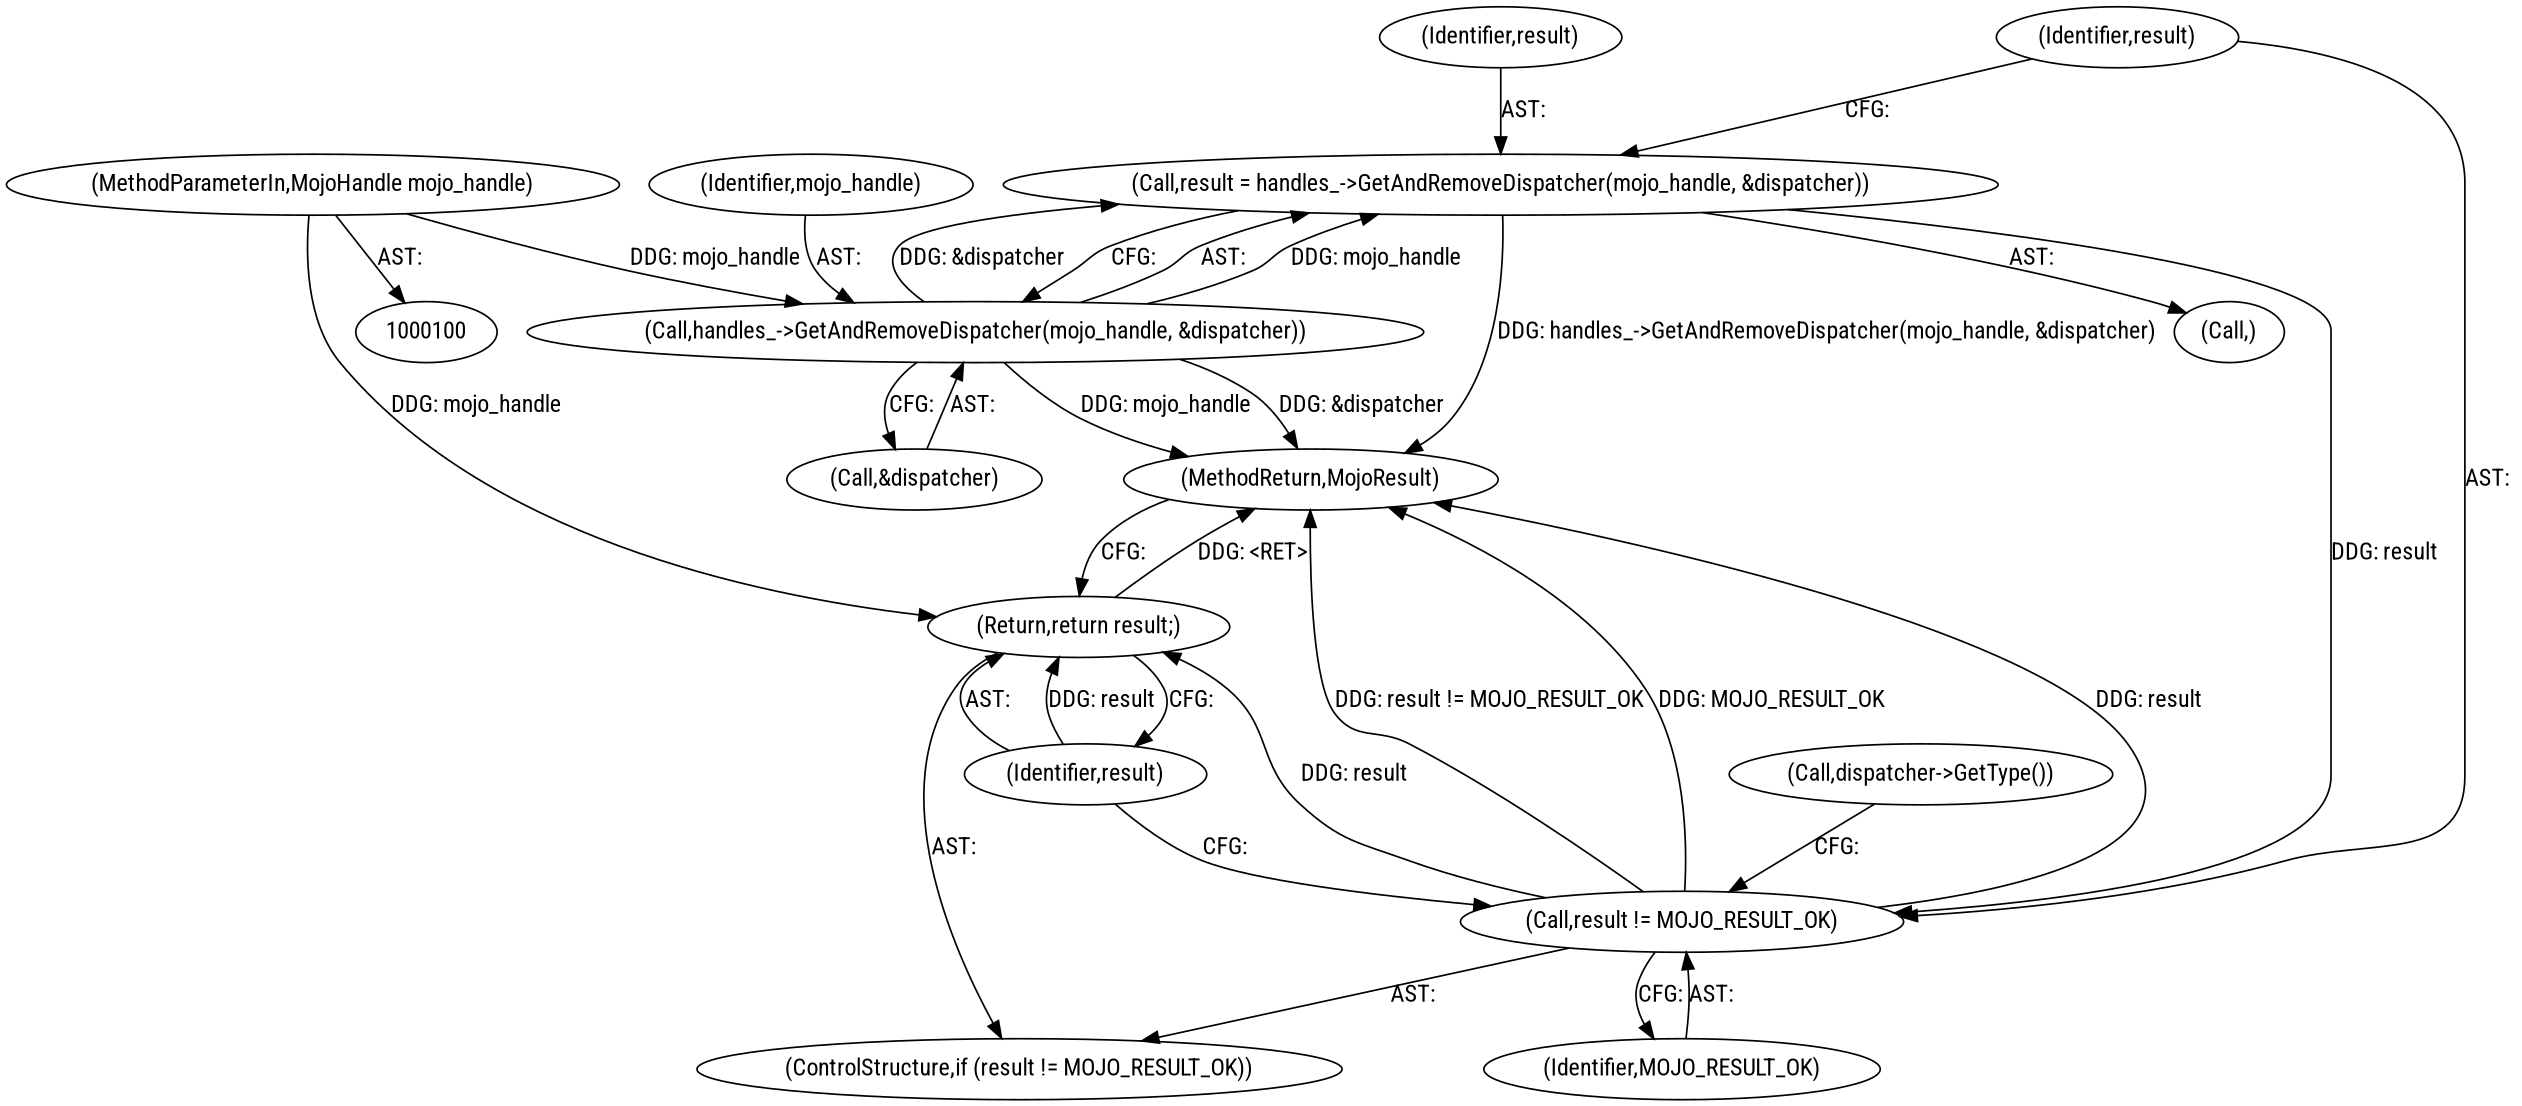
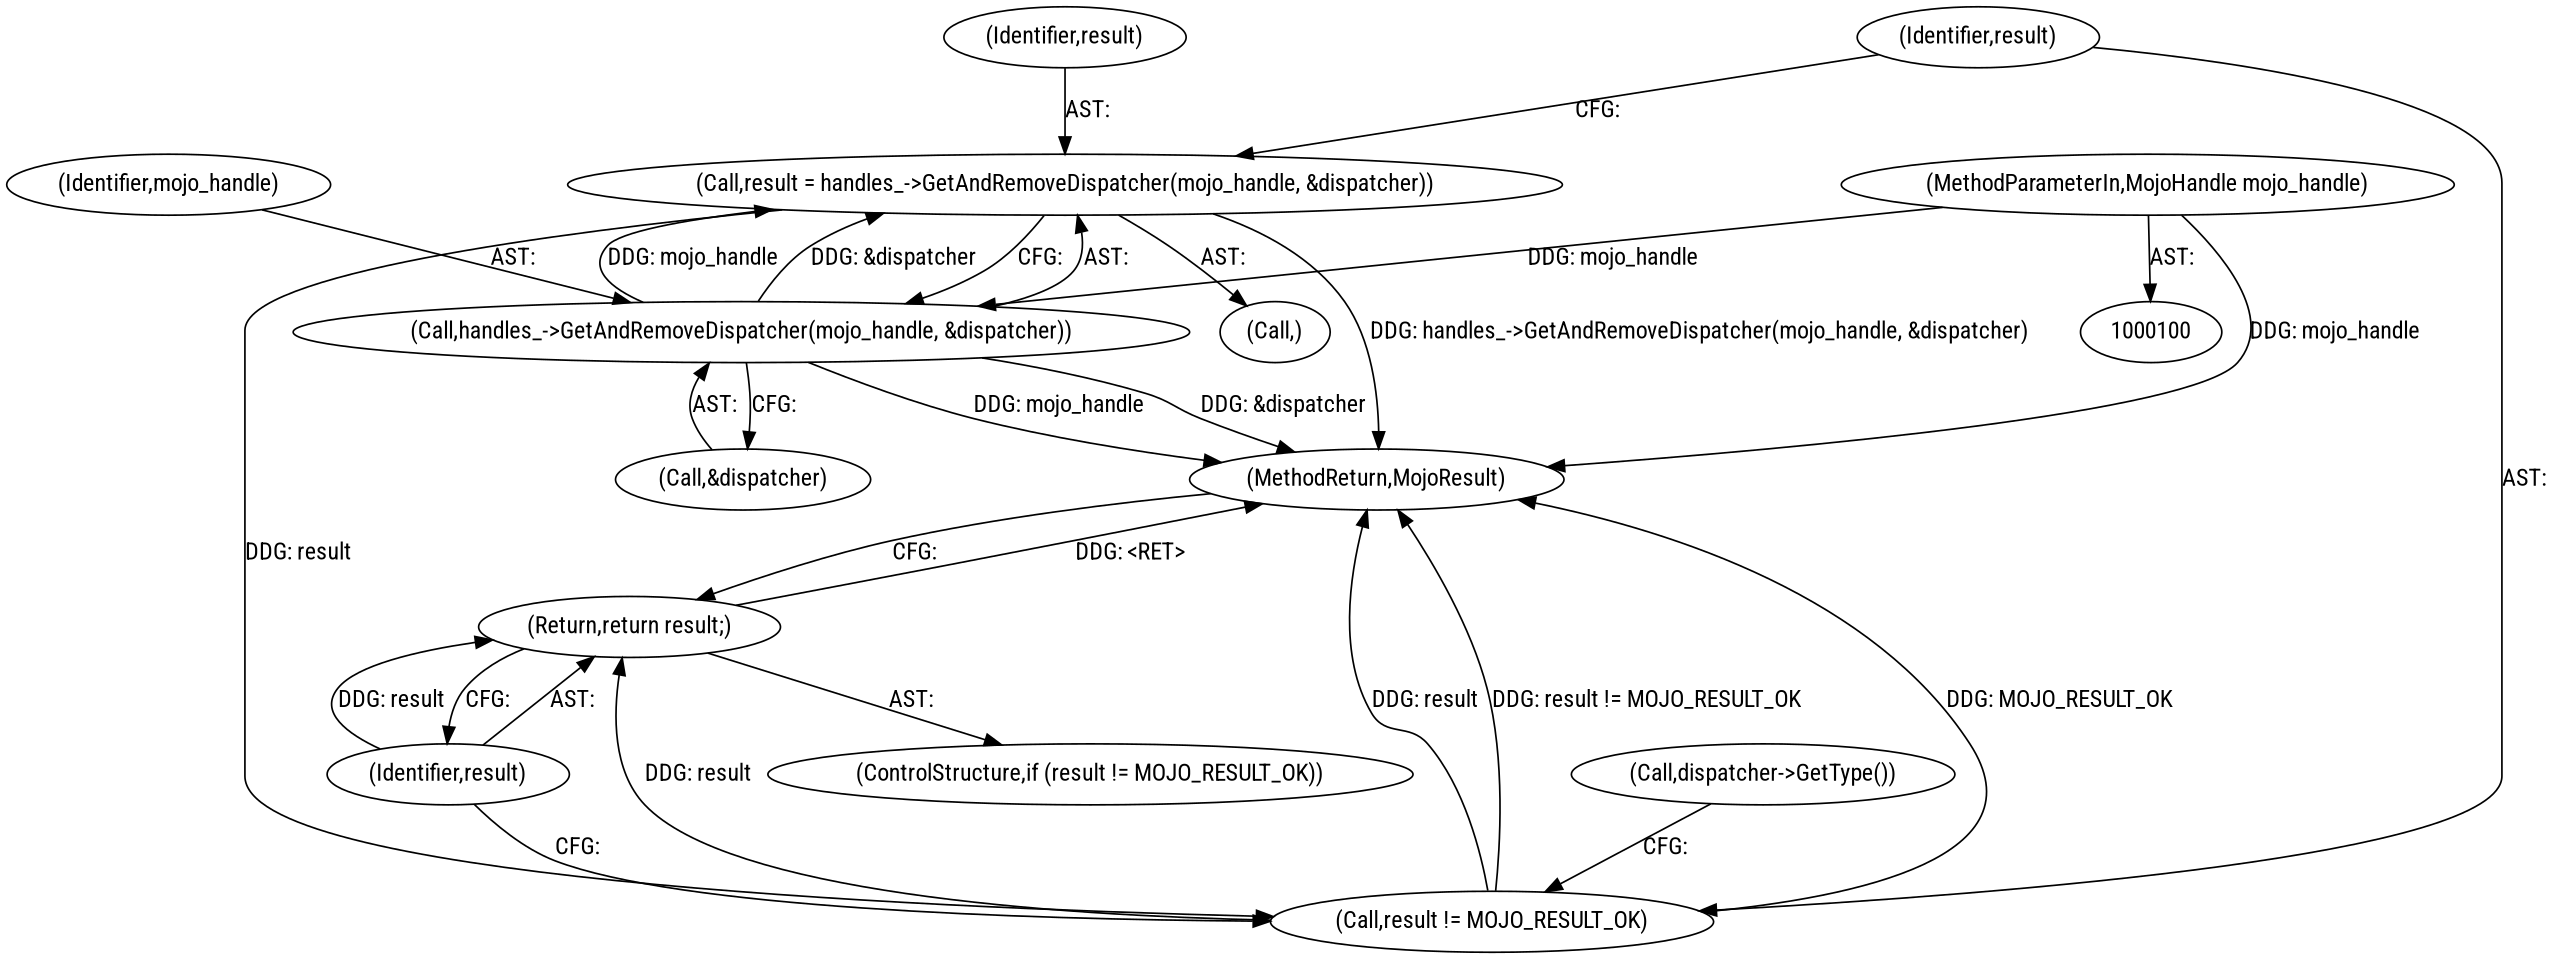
edge "(MethodParameterIn,MojoHandle mojo_handle)" -> "(Return,return result;)": now "(MethodParameterIn,MojoHandle mojo_handle)" -> "(MethodReturn,MojoResult)"
edge "(Call,result != MOJO_RESULT_OK)" -> "(ControlStructure,if (result != MOJO_RESULT_OK))": removed, label "AST:"
node "(Identifier,MOJO_RESULT_OK)": removed
